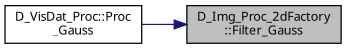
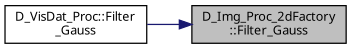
node "D_VisDat_Proc::Proc _Gauss": label "D_VisDat_Proc::Proc _Gauss" -> "D_VisDat_Proc::Filter _Gauss"
